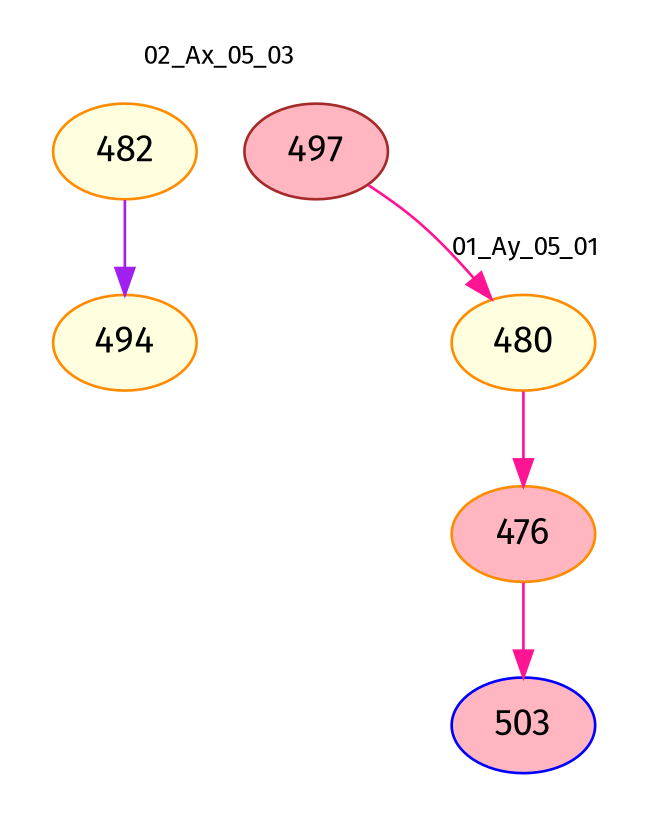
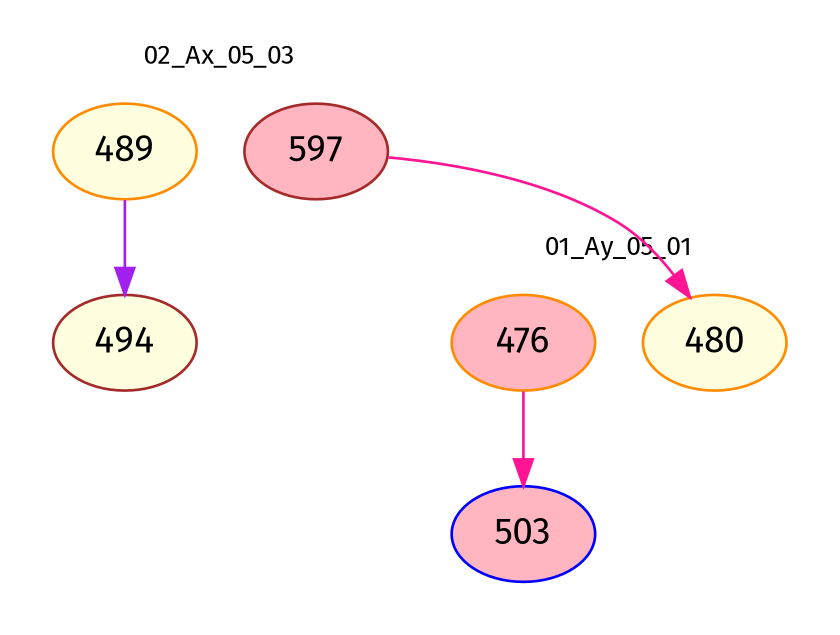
node "482": label "482" -> "489"
node "497": label "497" -> "597"
node "494": color darkorange -> brown
edge "480" -> "476": removed
